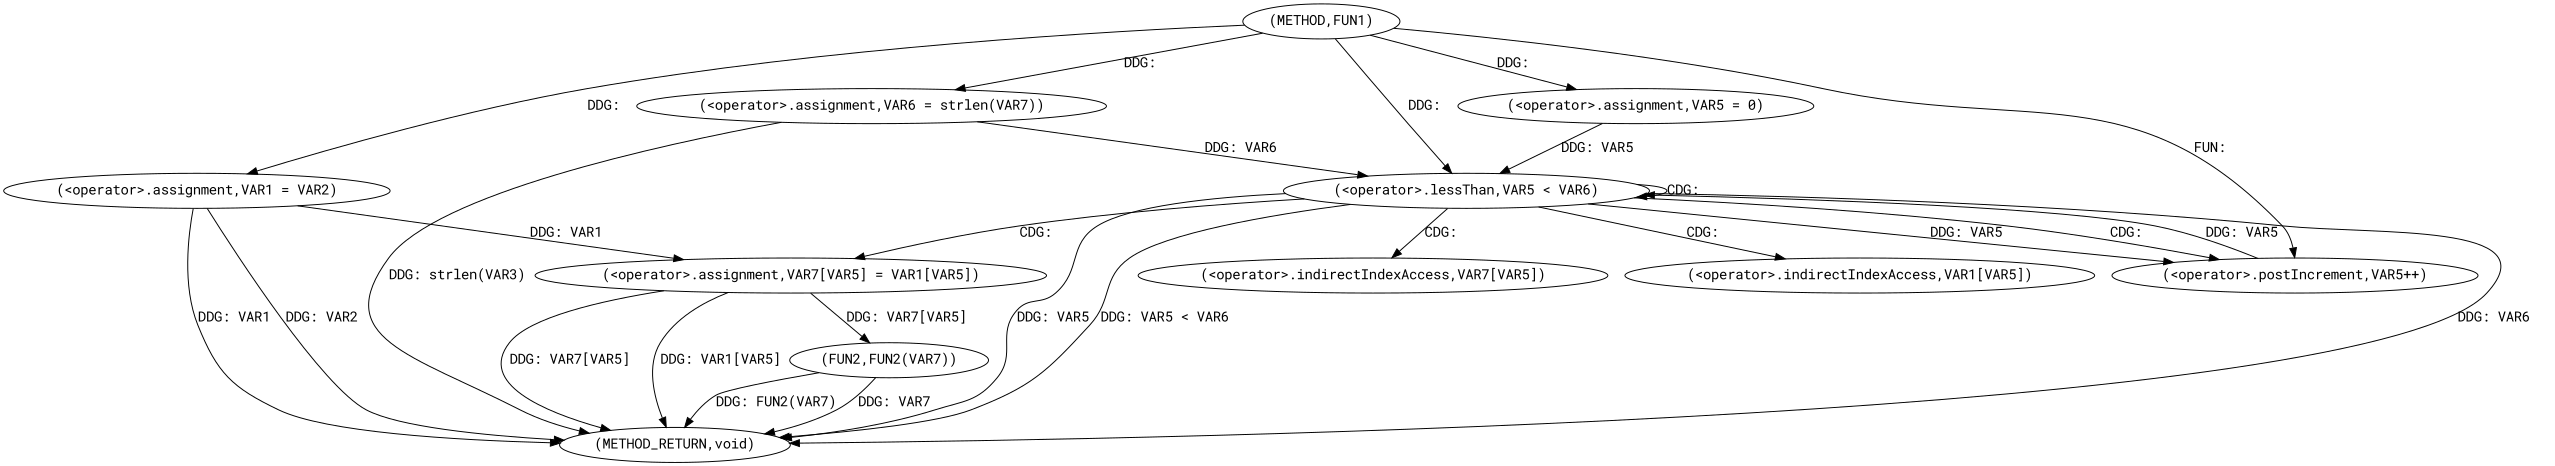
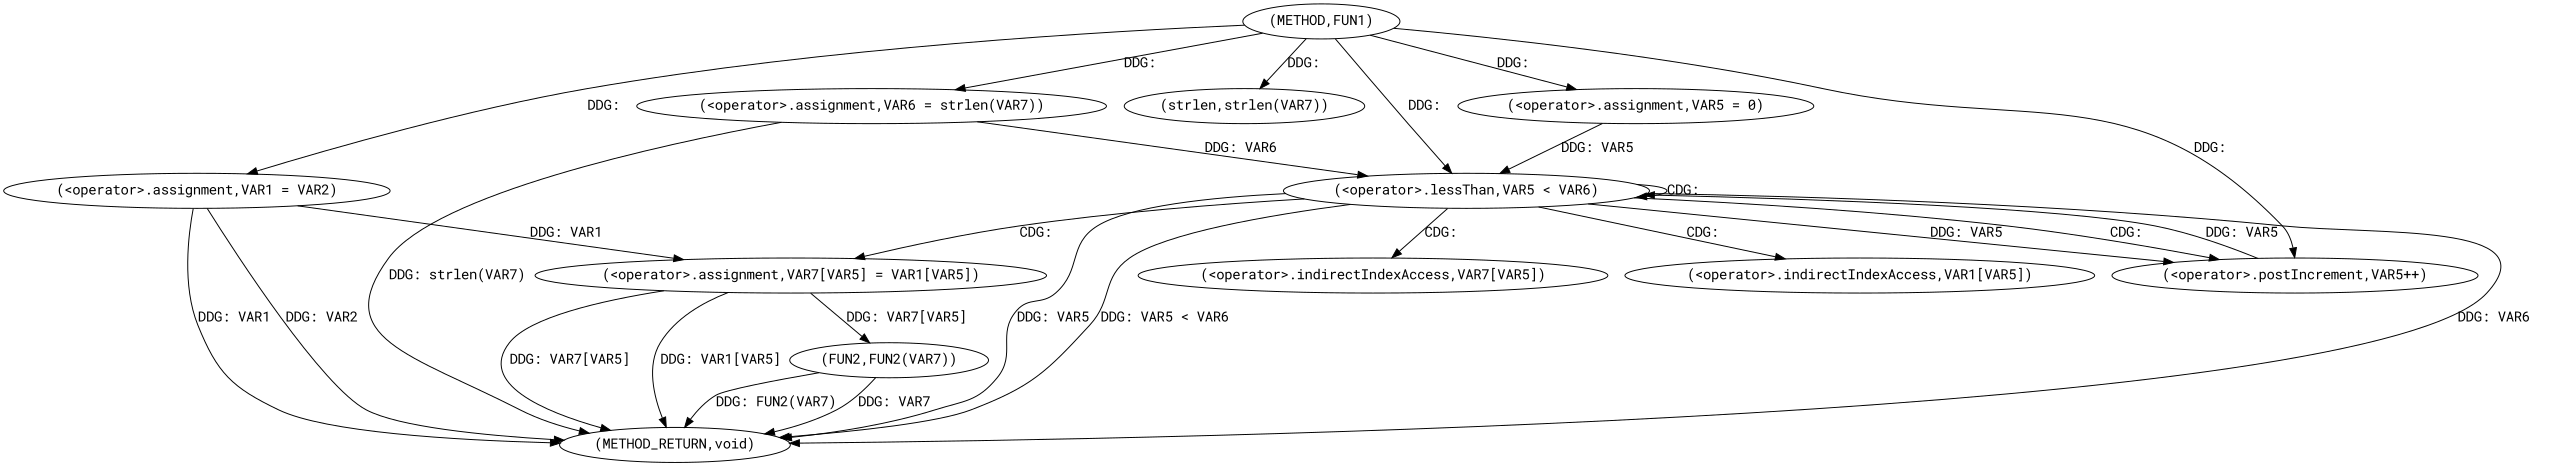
node "(strlen,strlen(VAR7))": added
edge "(METHOD,FUN1)" -> "(<operator>.postIncrement,VAR5++)": label "FUN: " -> "DDG: "
edge "(<operator>.assignment,VAR6 = strlen(VAR7))" -> "(METHOD_RETURN,void)": label "DDG: strlen(VAR3)" -> "DDG: strlen(VAR7)"
